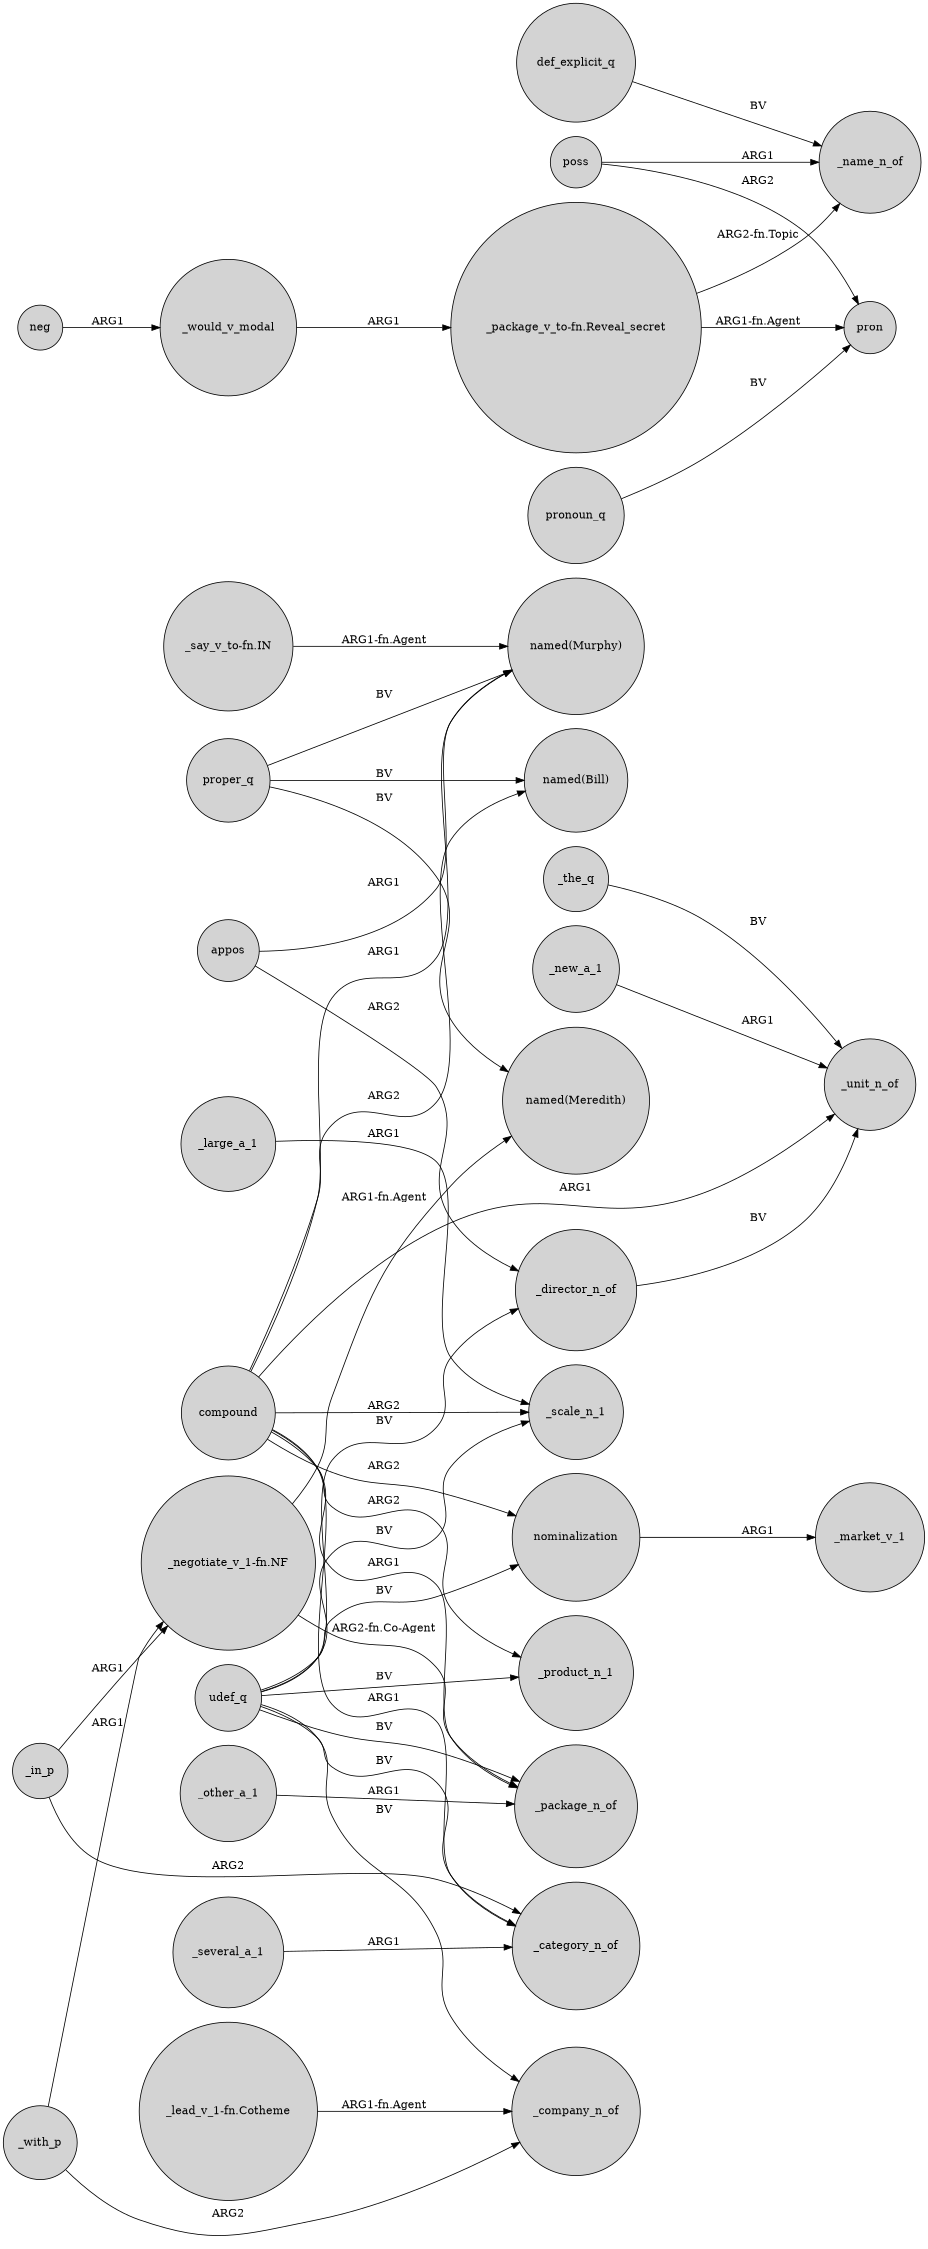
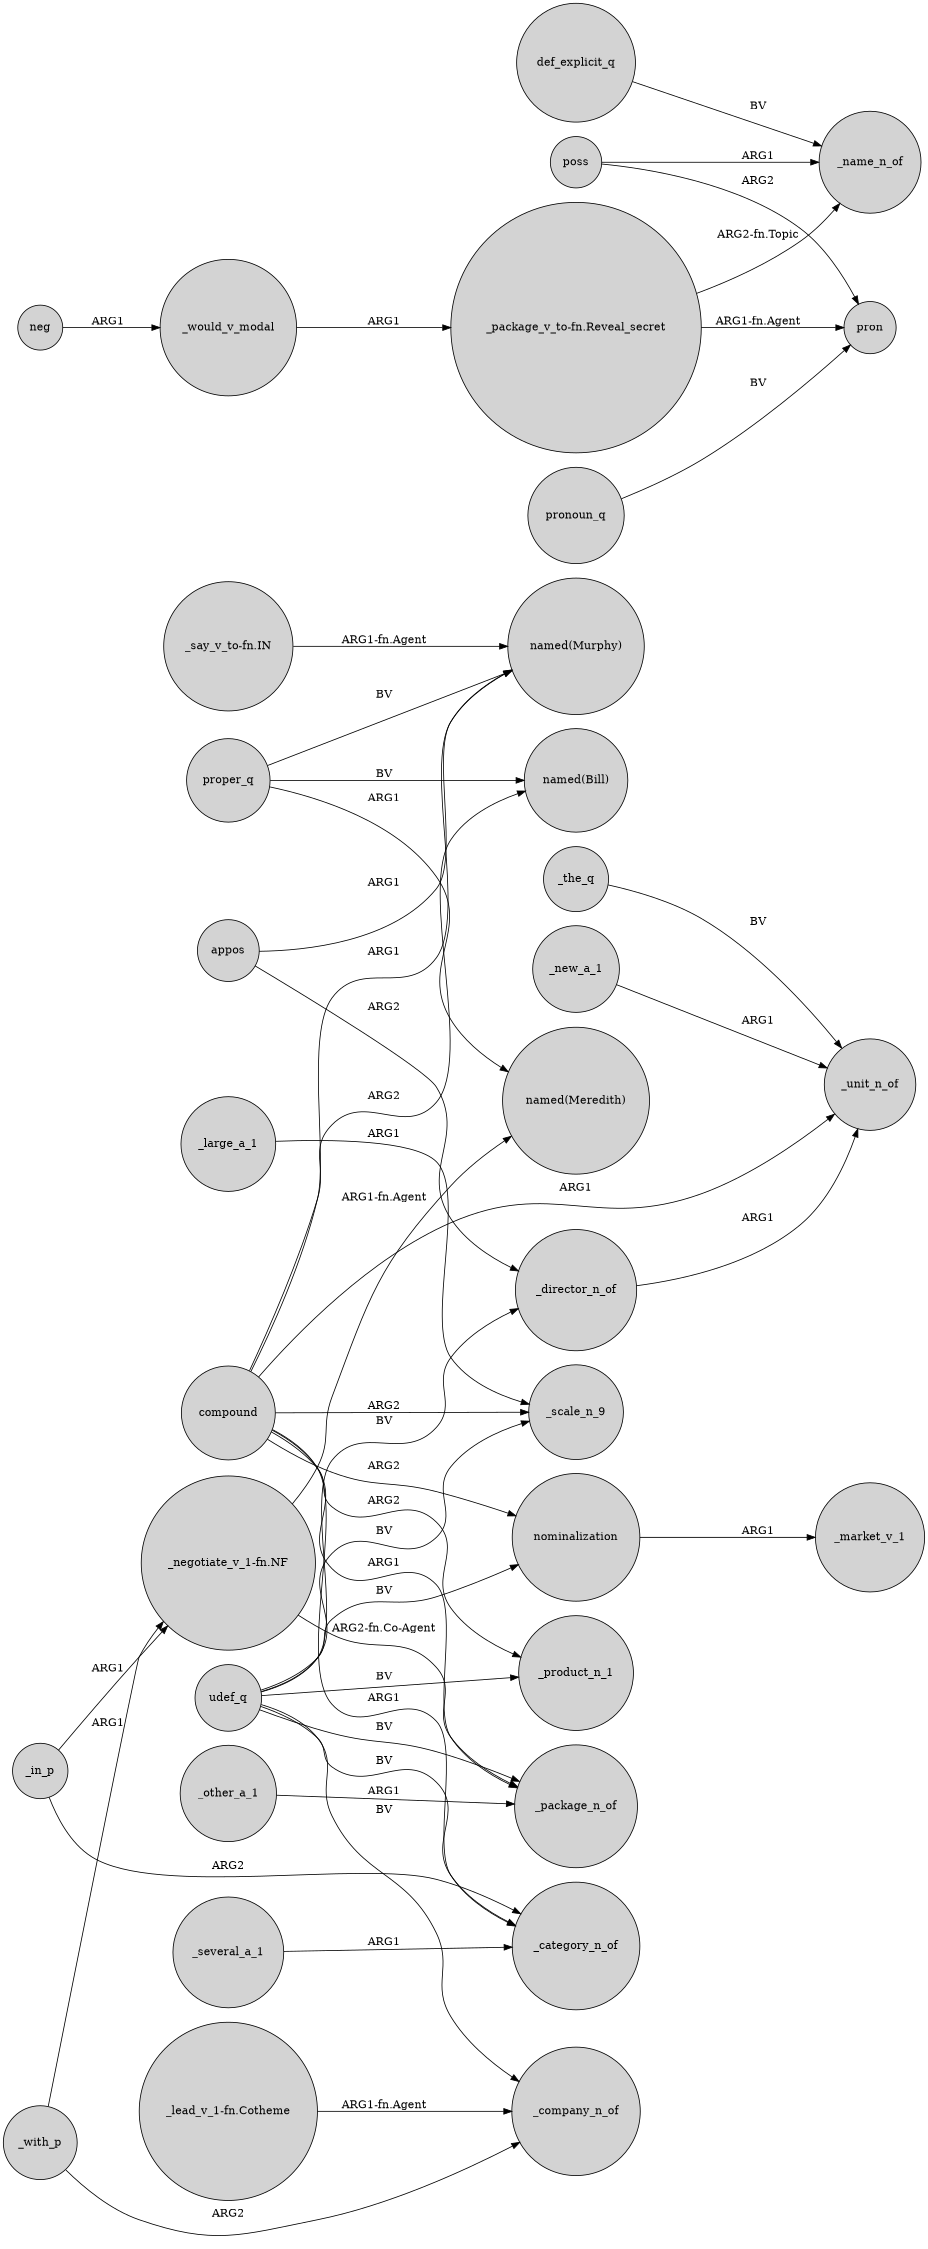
edge "proper_q" -> "named(Meredith)": label "BV" -> "ARG1"
edge "_director_n_of" -> "_unit_n_of": label "BV" -> "ARG1"
node "_scale_n_1": label "_scale_n_1" -> "_scale_n_9"
